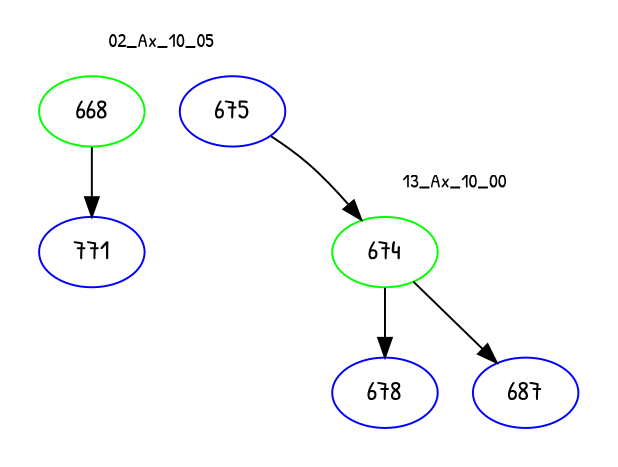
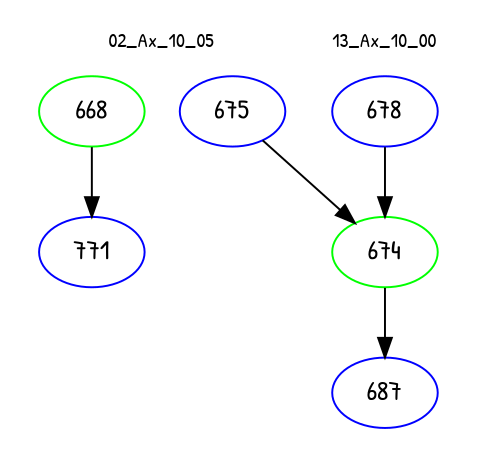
edge "674" -> "678": reversed
